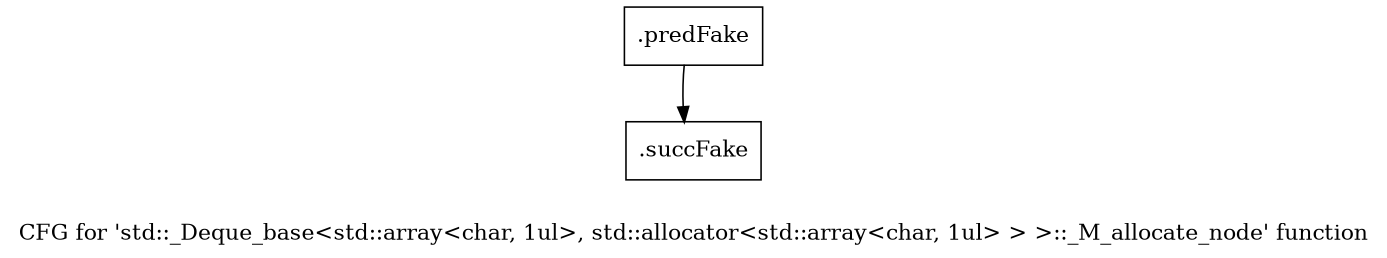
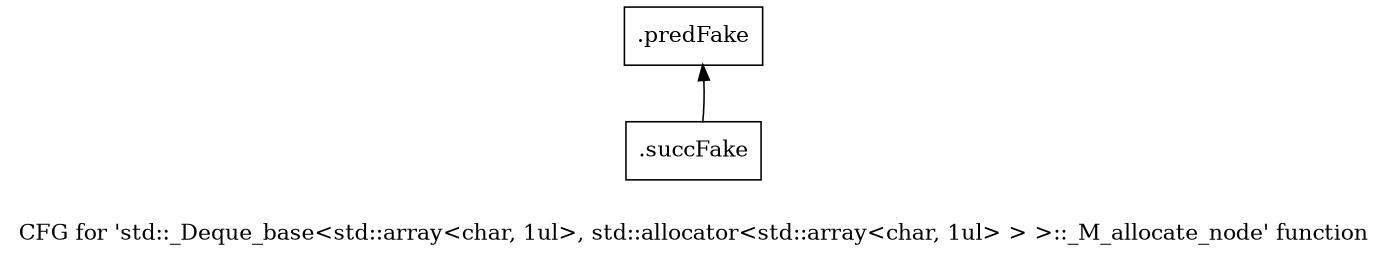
edge ".predFake" -> ".succFake": reversed
